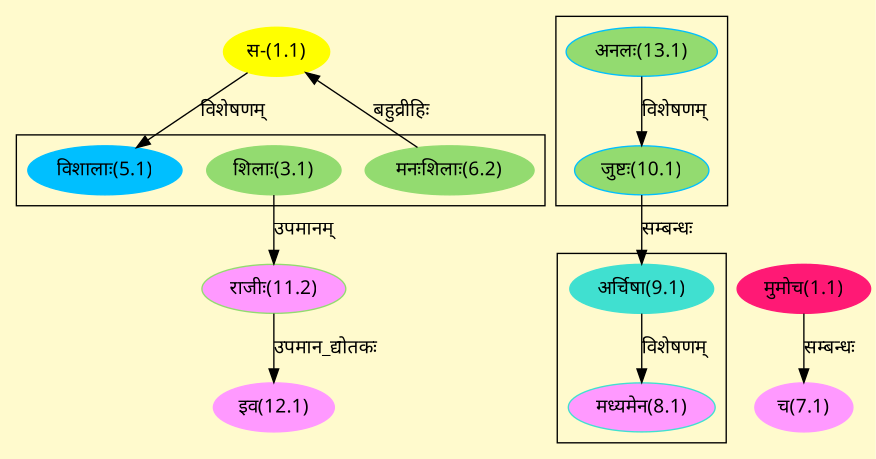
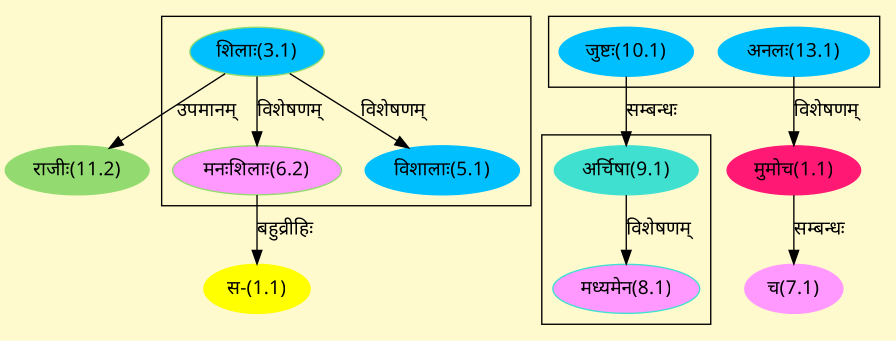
node "अनलः(13.1)": fillcolor #93db70 -> #00bfff
edge "शिलाः(3.1)" -> "मनःशिलाः(6.2)": added, label "विशेषणम्"
edge "अनलः(13.1)" -> "जुष्टः(10.1)": now "अनलः(13.1)" -> "मुमोच(1.1)"
edge "स-(1.1)" -> "विशालाः(5.1)": now "शिलाः(3.1)" -> "विशालाः(5.1)"
node "शिलाः(3.1)": fillcolor #93db70 -> #00bfff
node "मनःशिलाः(6.2)": fillcolor #93db70 -> #ff99ff
node "जुष्टः(10.1)": fillcolor #93db70 -> #00bfff
node "राजीः(11.2)": fillcolor #ff99ff -> #93db70
node "इव(12.1)": removed
